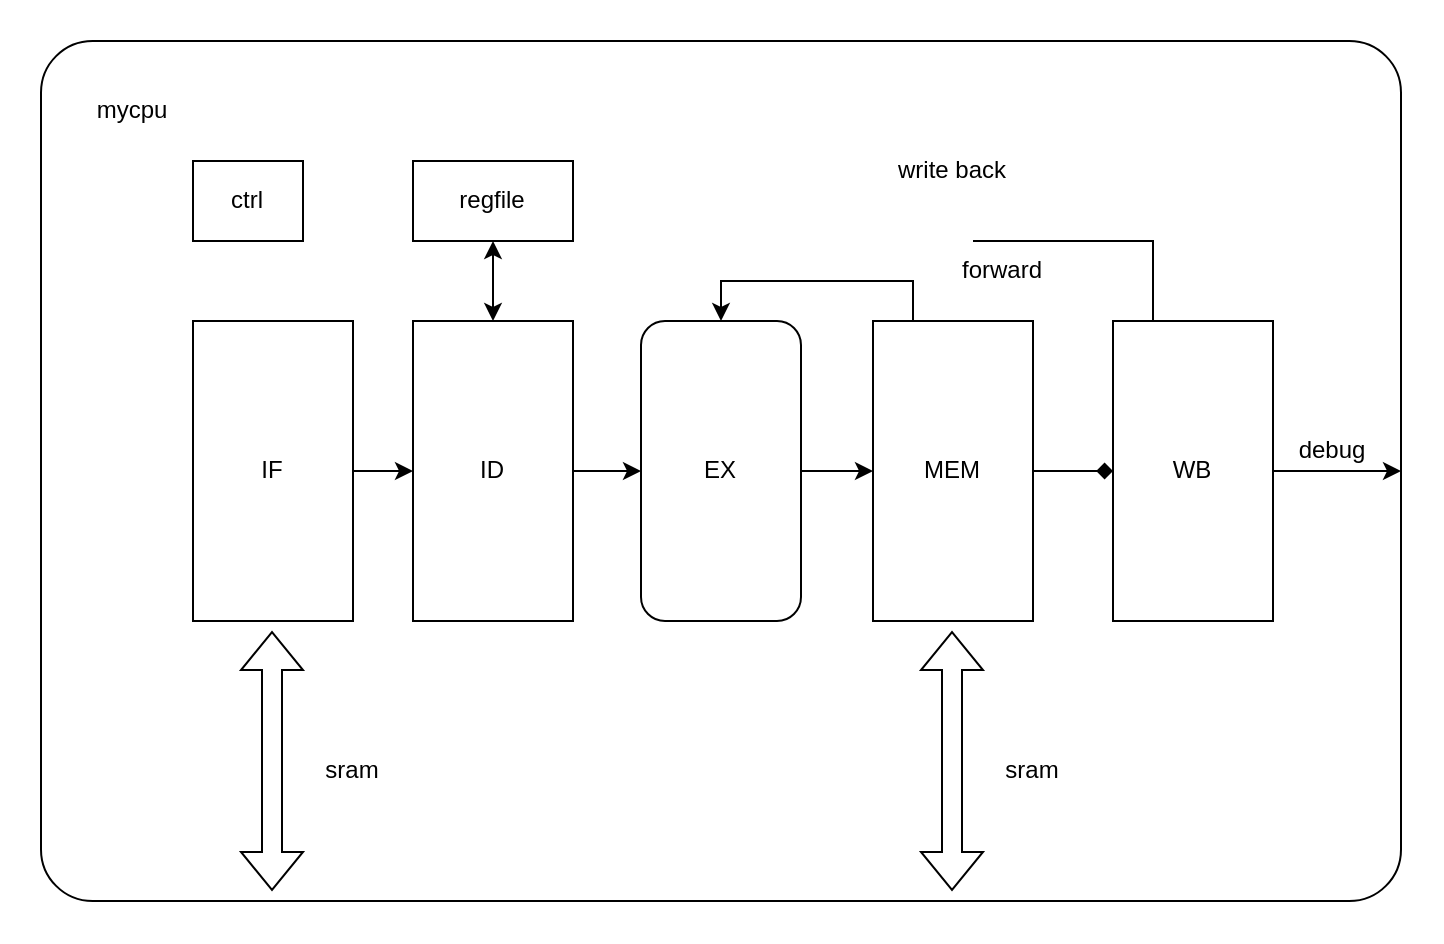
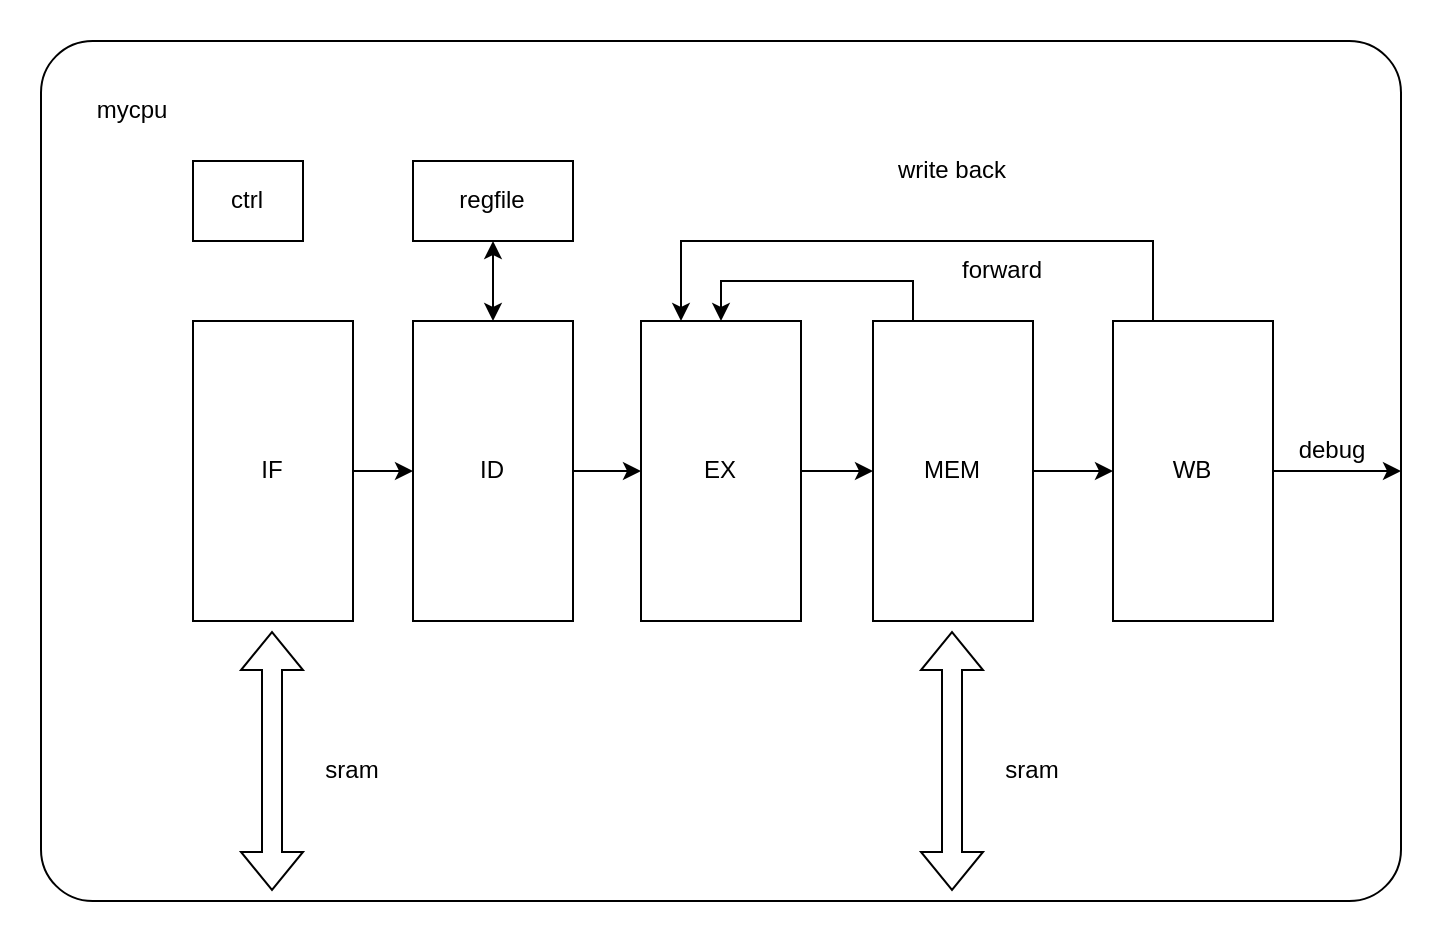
edge "forward" -> "EX": added
node "EX": shape rounded rectangle -> rectangle
edge "MEM" -> "WB": arrowhead diamond -> classic
